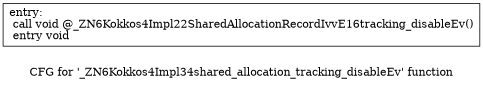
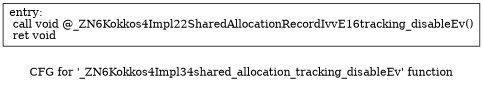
node "entry:": text "entry void" -> "ret void"
